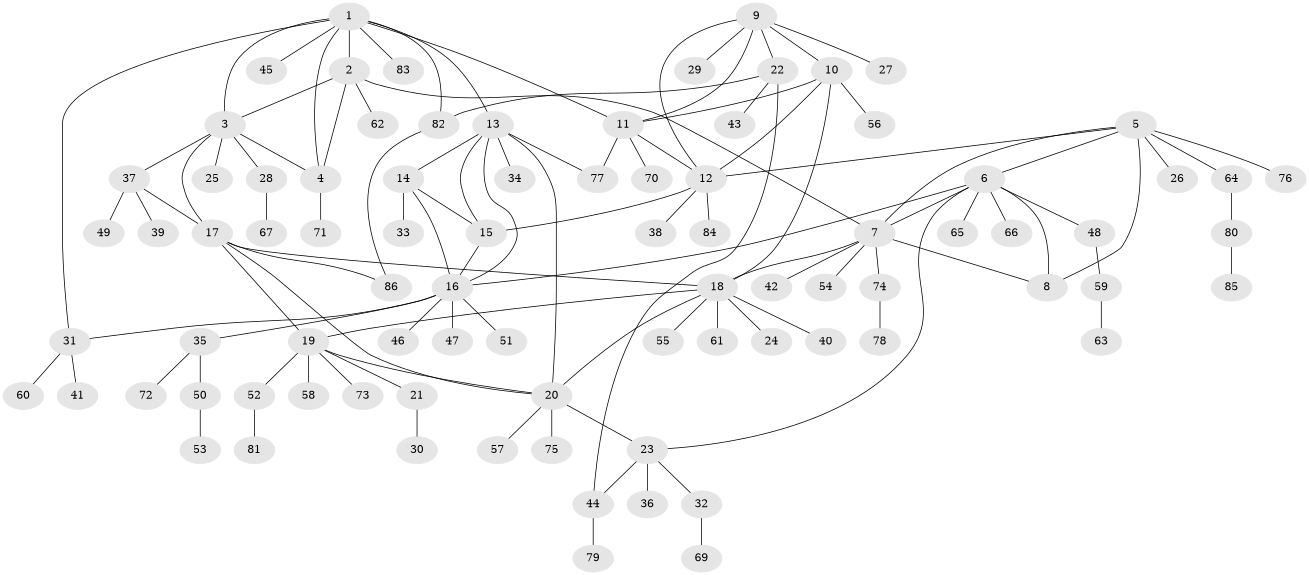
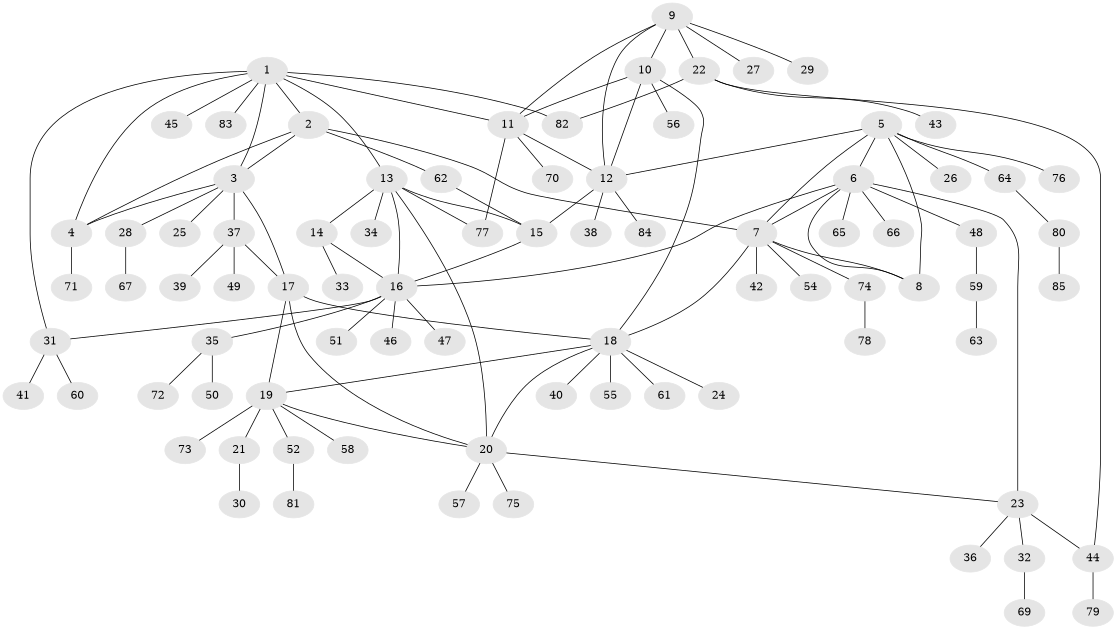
edge "14" -- "15": now "62" -- "15"
node "86": removed
node "53": removed
